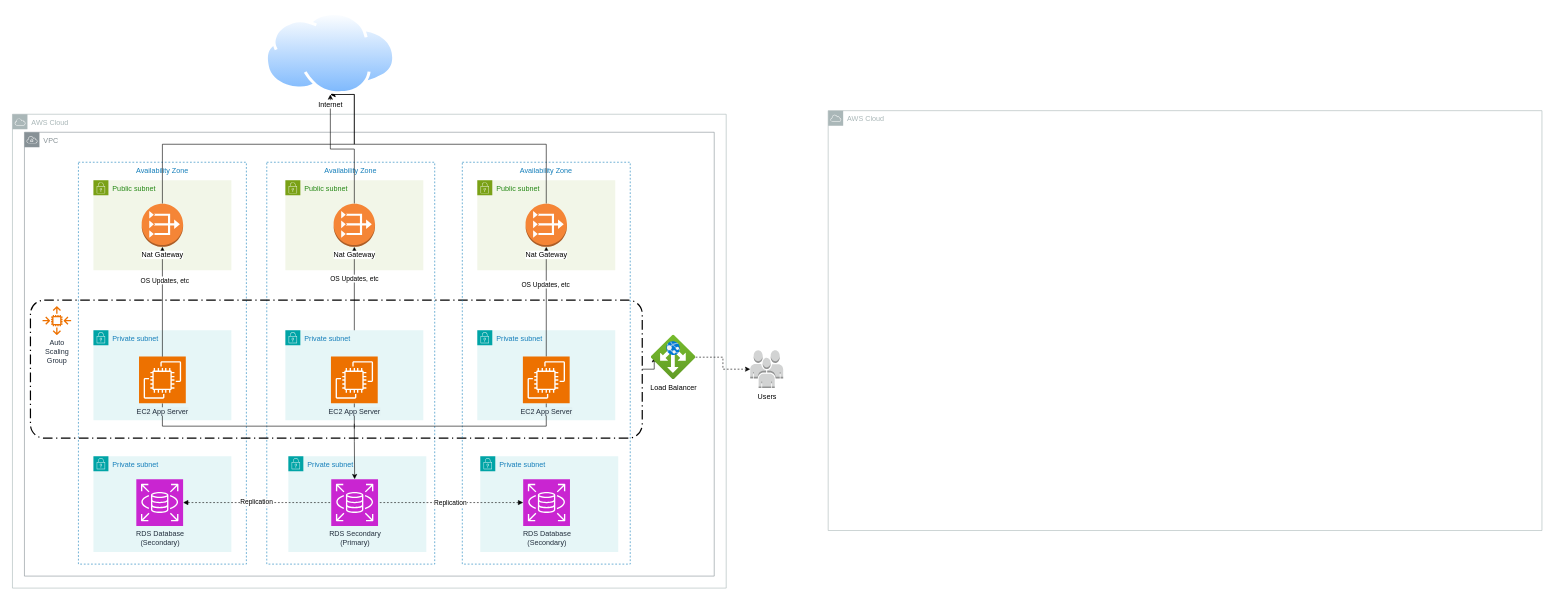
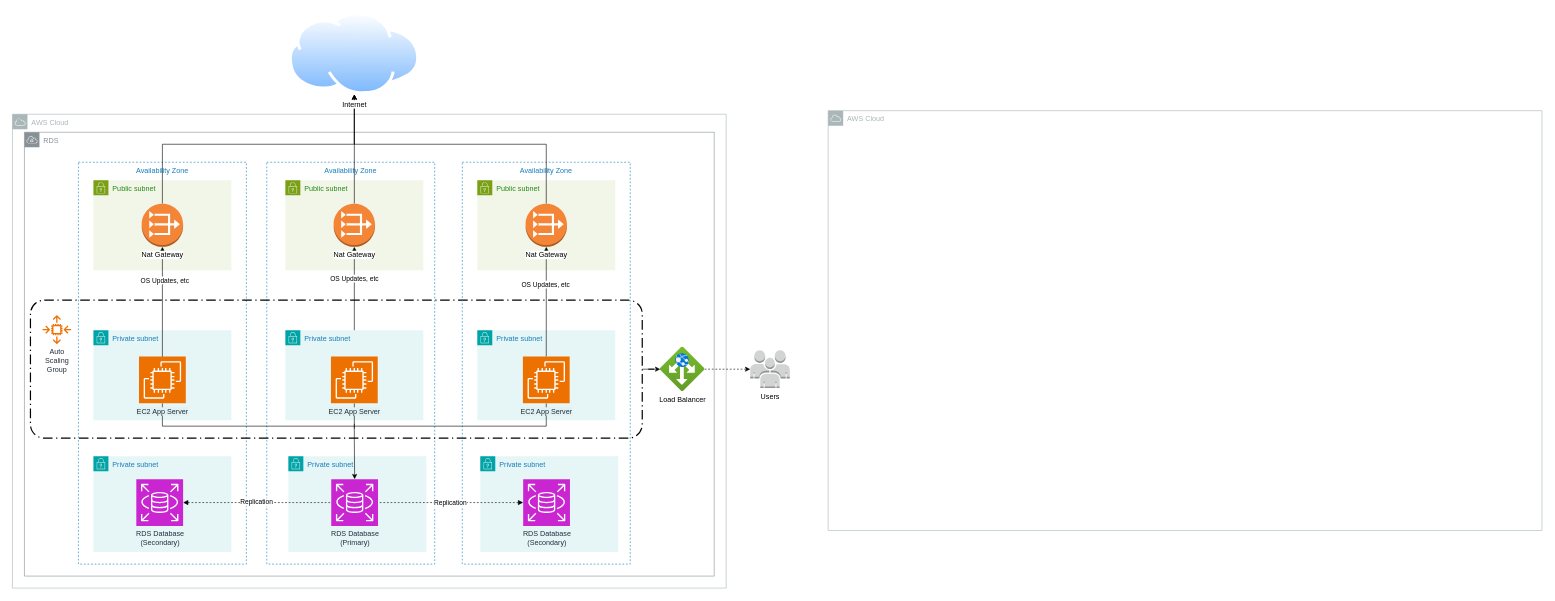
node "Internet": moved (330, 53) -> (354, 53)
node "VPC": label "VPC" -> "RDS"
node "Auto Scaling Group": moved (57, 321) -> (57, 330)
node "Load Balancer": moved (674, 357) -> (683, 369)
node "Users": size 33x38 -> 40x38
node "RDS Secondary (Primary)": label "RDS Secondary (Primary)" -> "RDS Database (Primary)"
